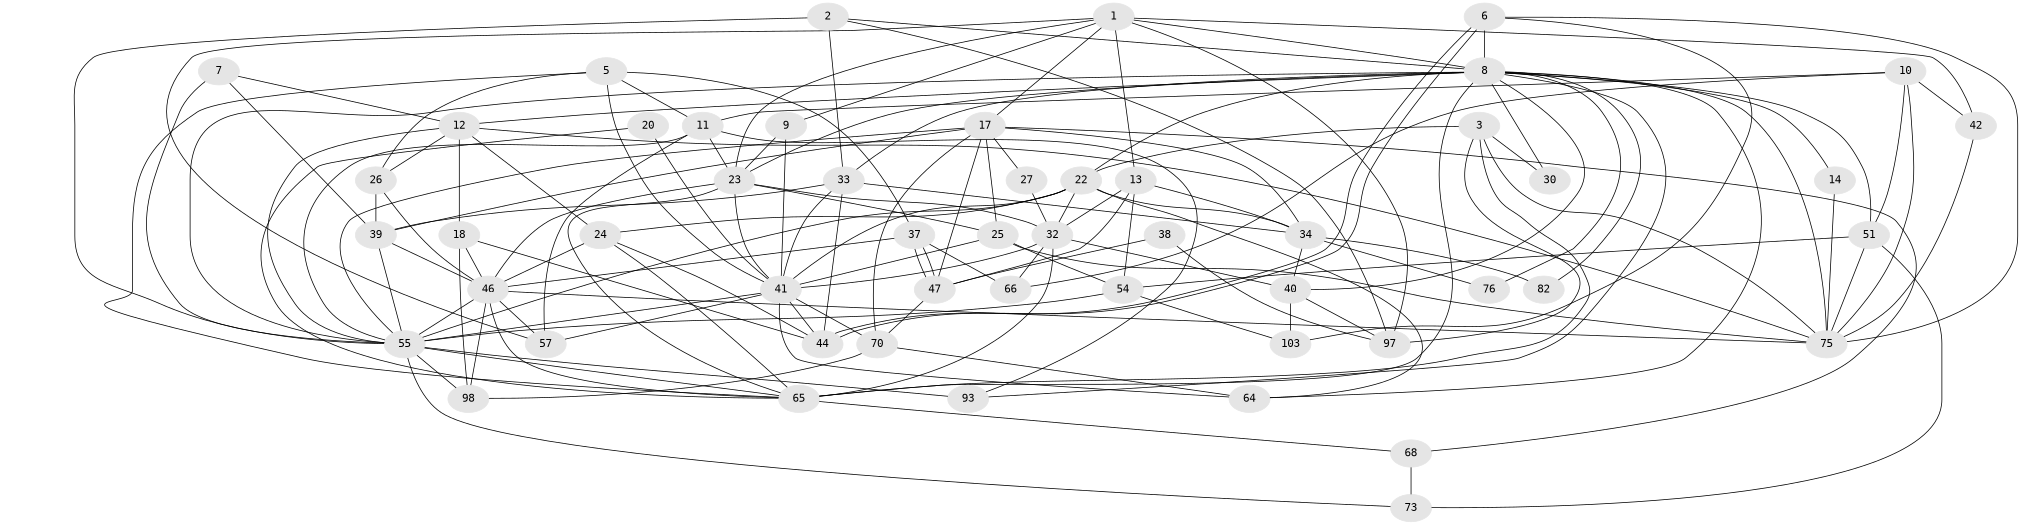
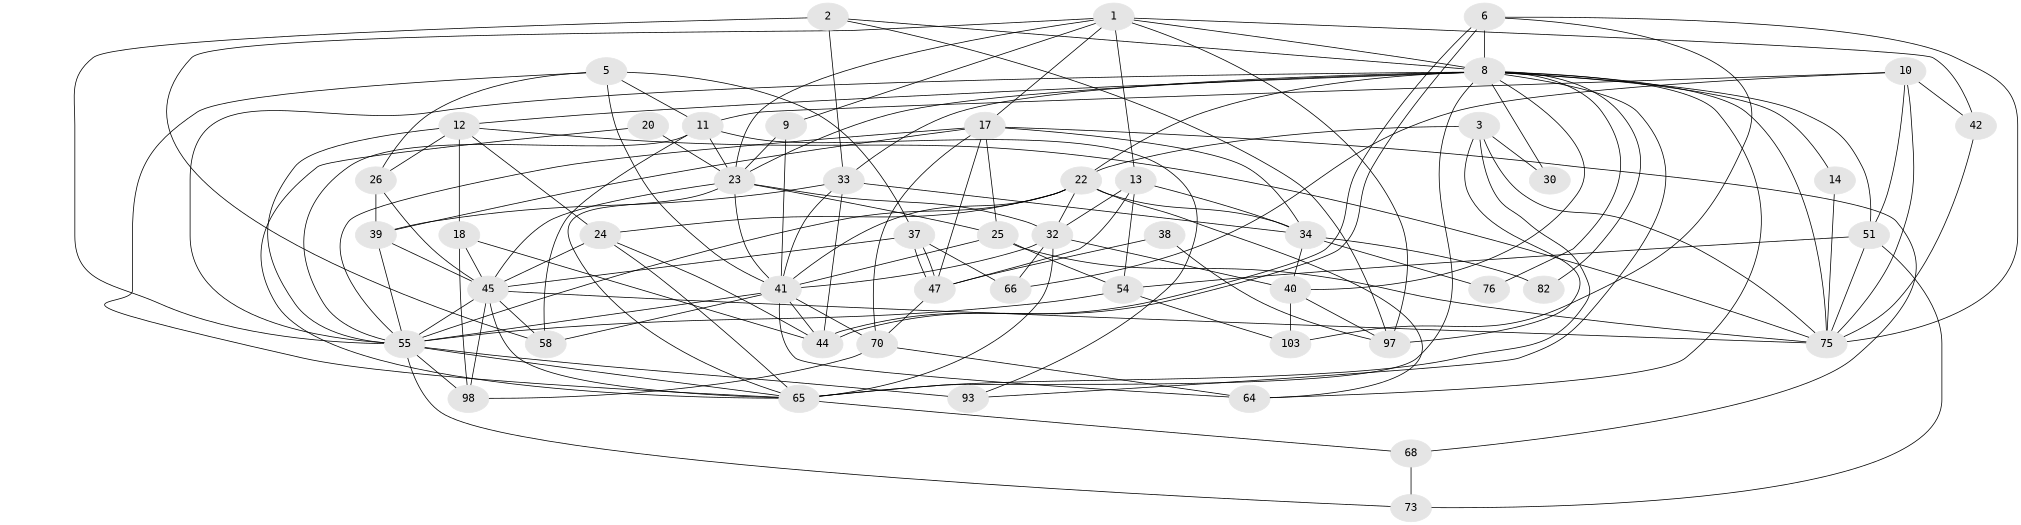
node "7": removed
node "27": removed
edge "20" -- "41": now "20" -- "23"
node "46": label "46" -> "45"
node "57": label "57" -> "58"
